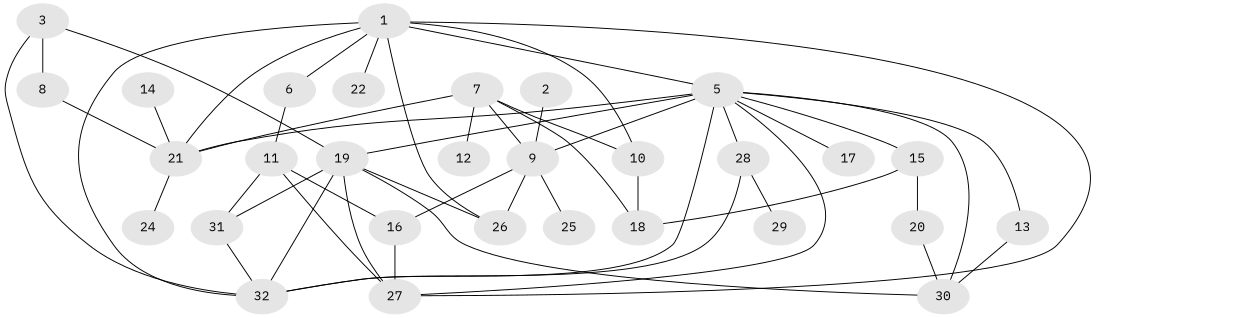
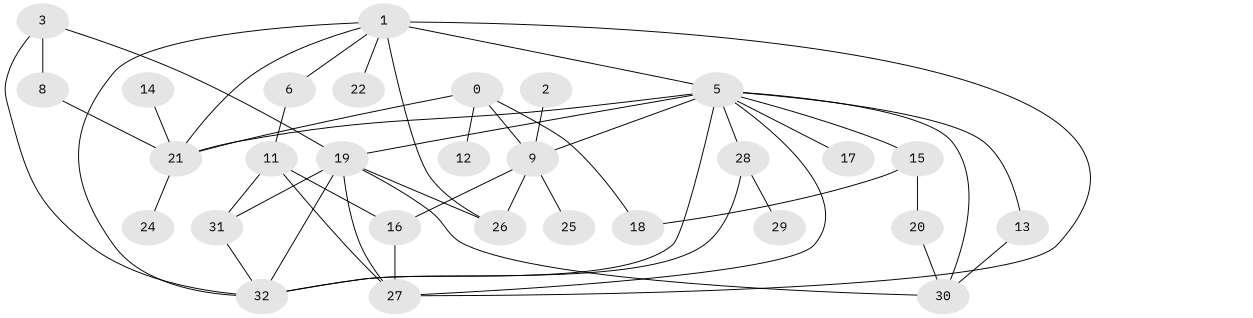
node "7": label "7" -> "0"
node "10": removed
